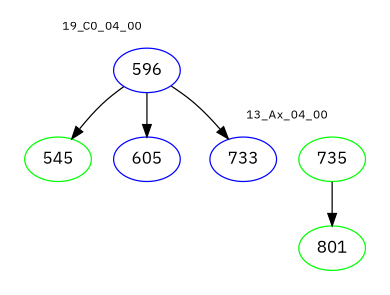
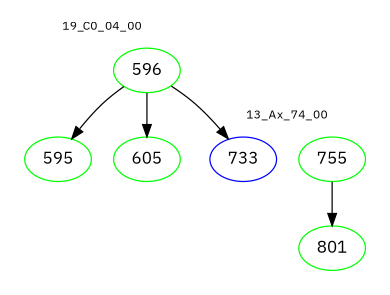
node "596": color blue -> green
cluster "13_Ax_04_00": label "13_Ax_04_00" -> "13_Ax_74_00"
node "545": label "545" -> "595"
node "605": color blue -> green
node "735": label "735" -> "755"
